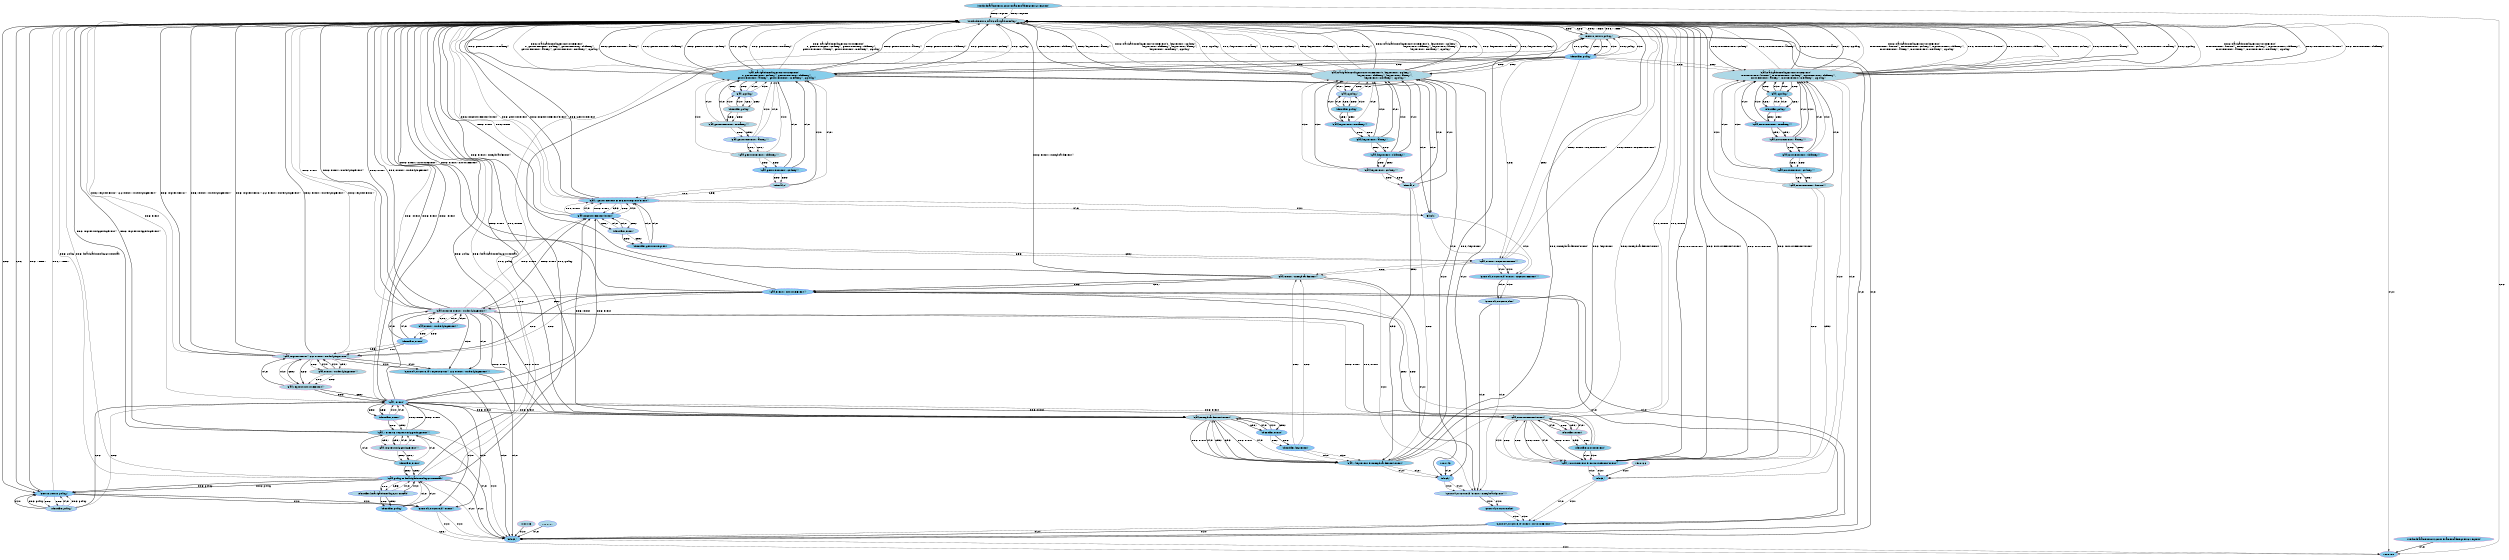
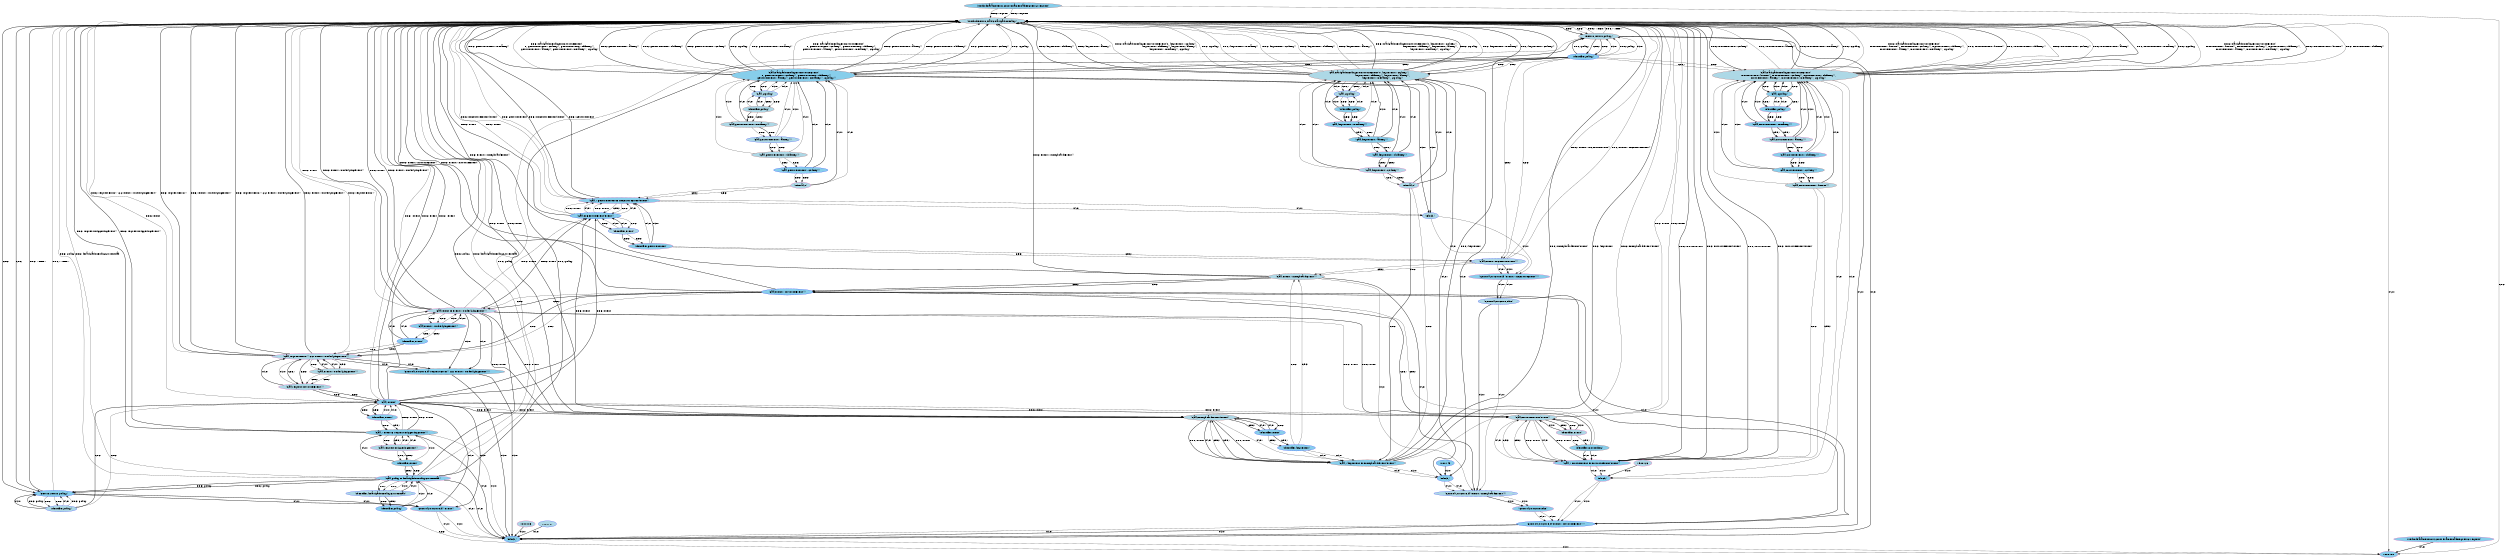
node "(Identifier,gesture_request)": label "(Identifier,gesture_request)" -> "(Identifier,gesture_event)"
node "(Identifier,mouse_event)": label "(Identifier,mouse_event)" -> "(Identifier,mouse_key)"
